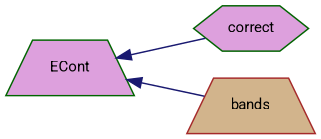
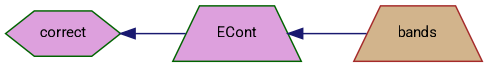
edge "correct" -> "ECont": reversed
